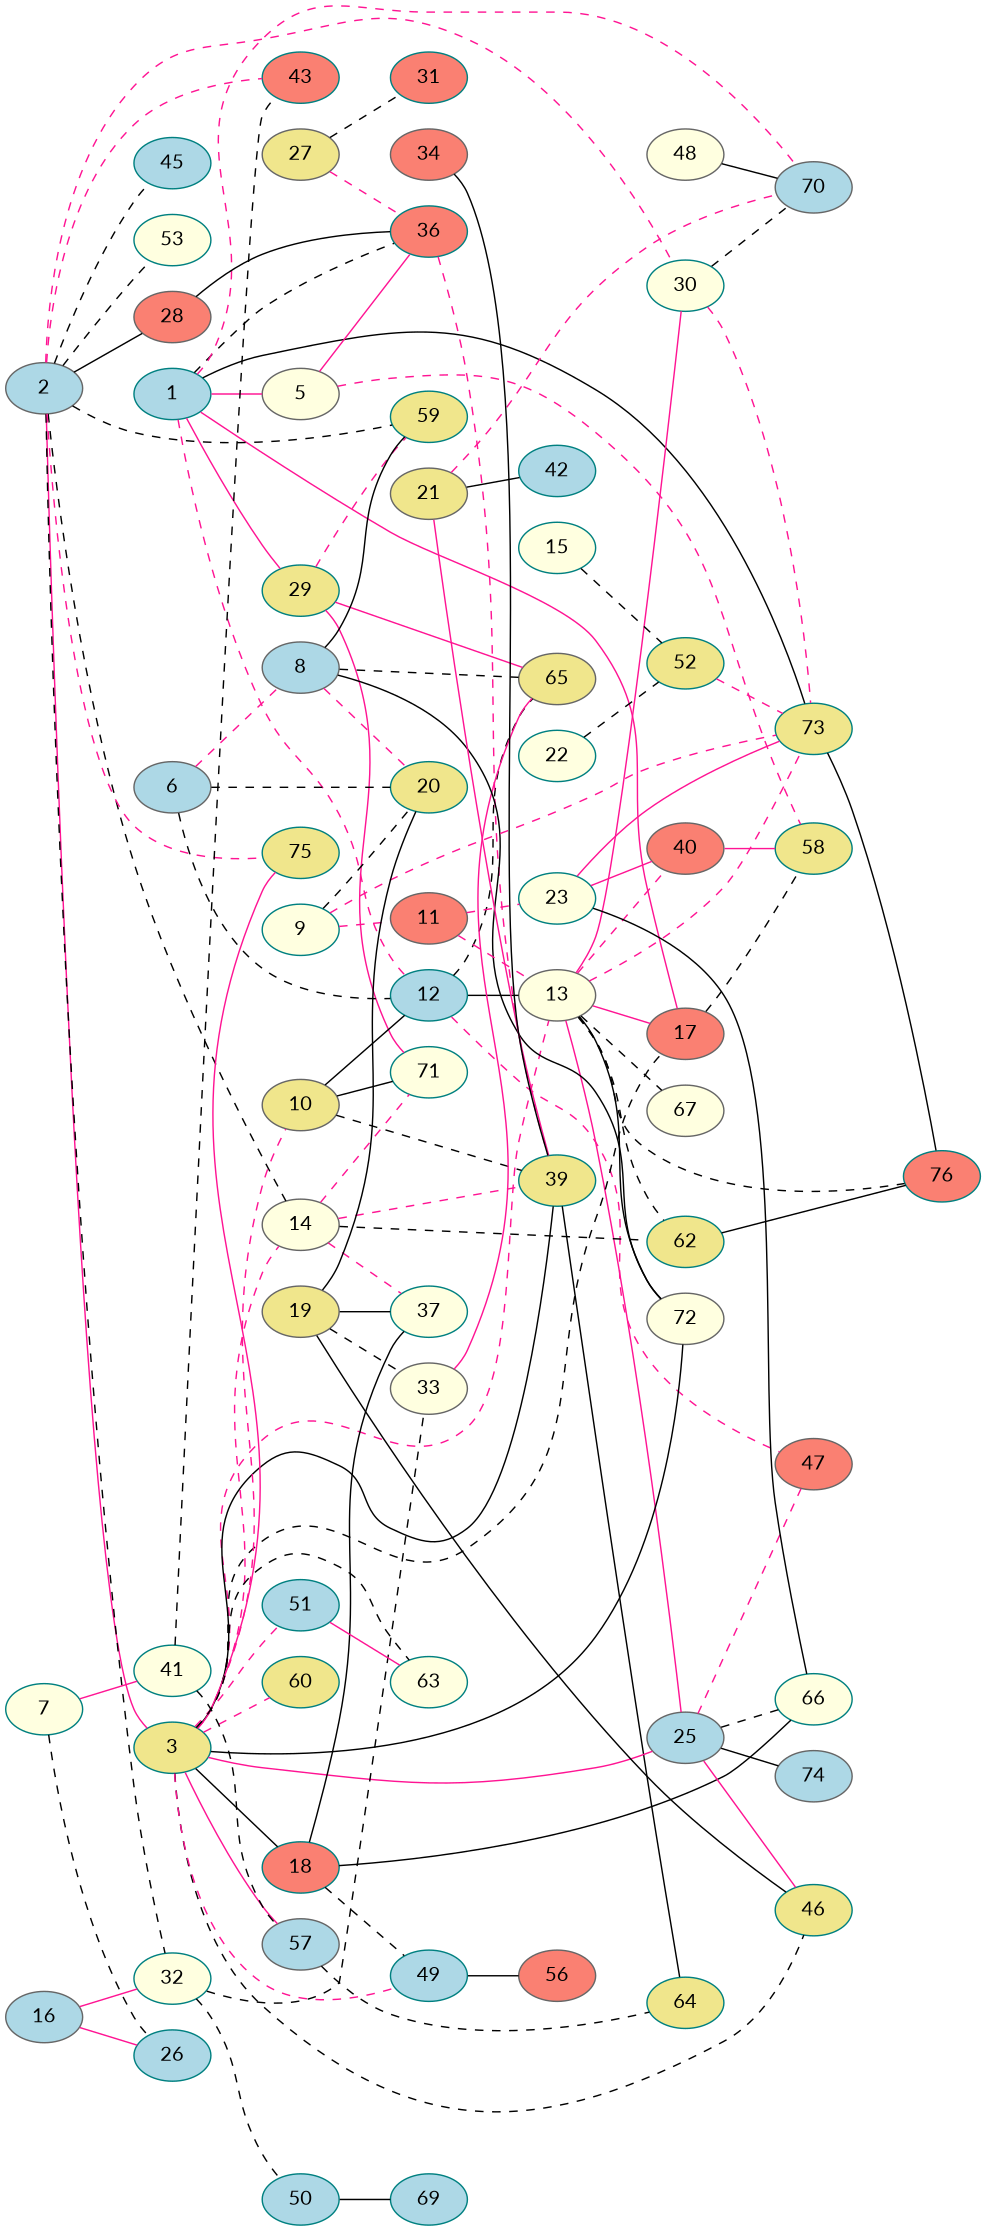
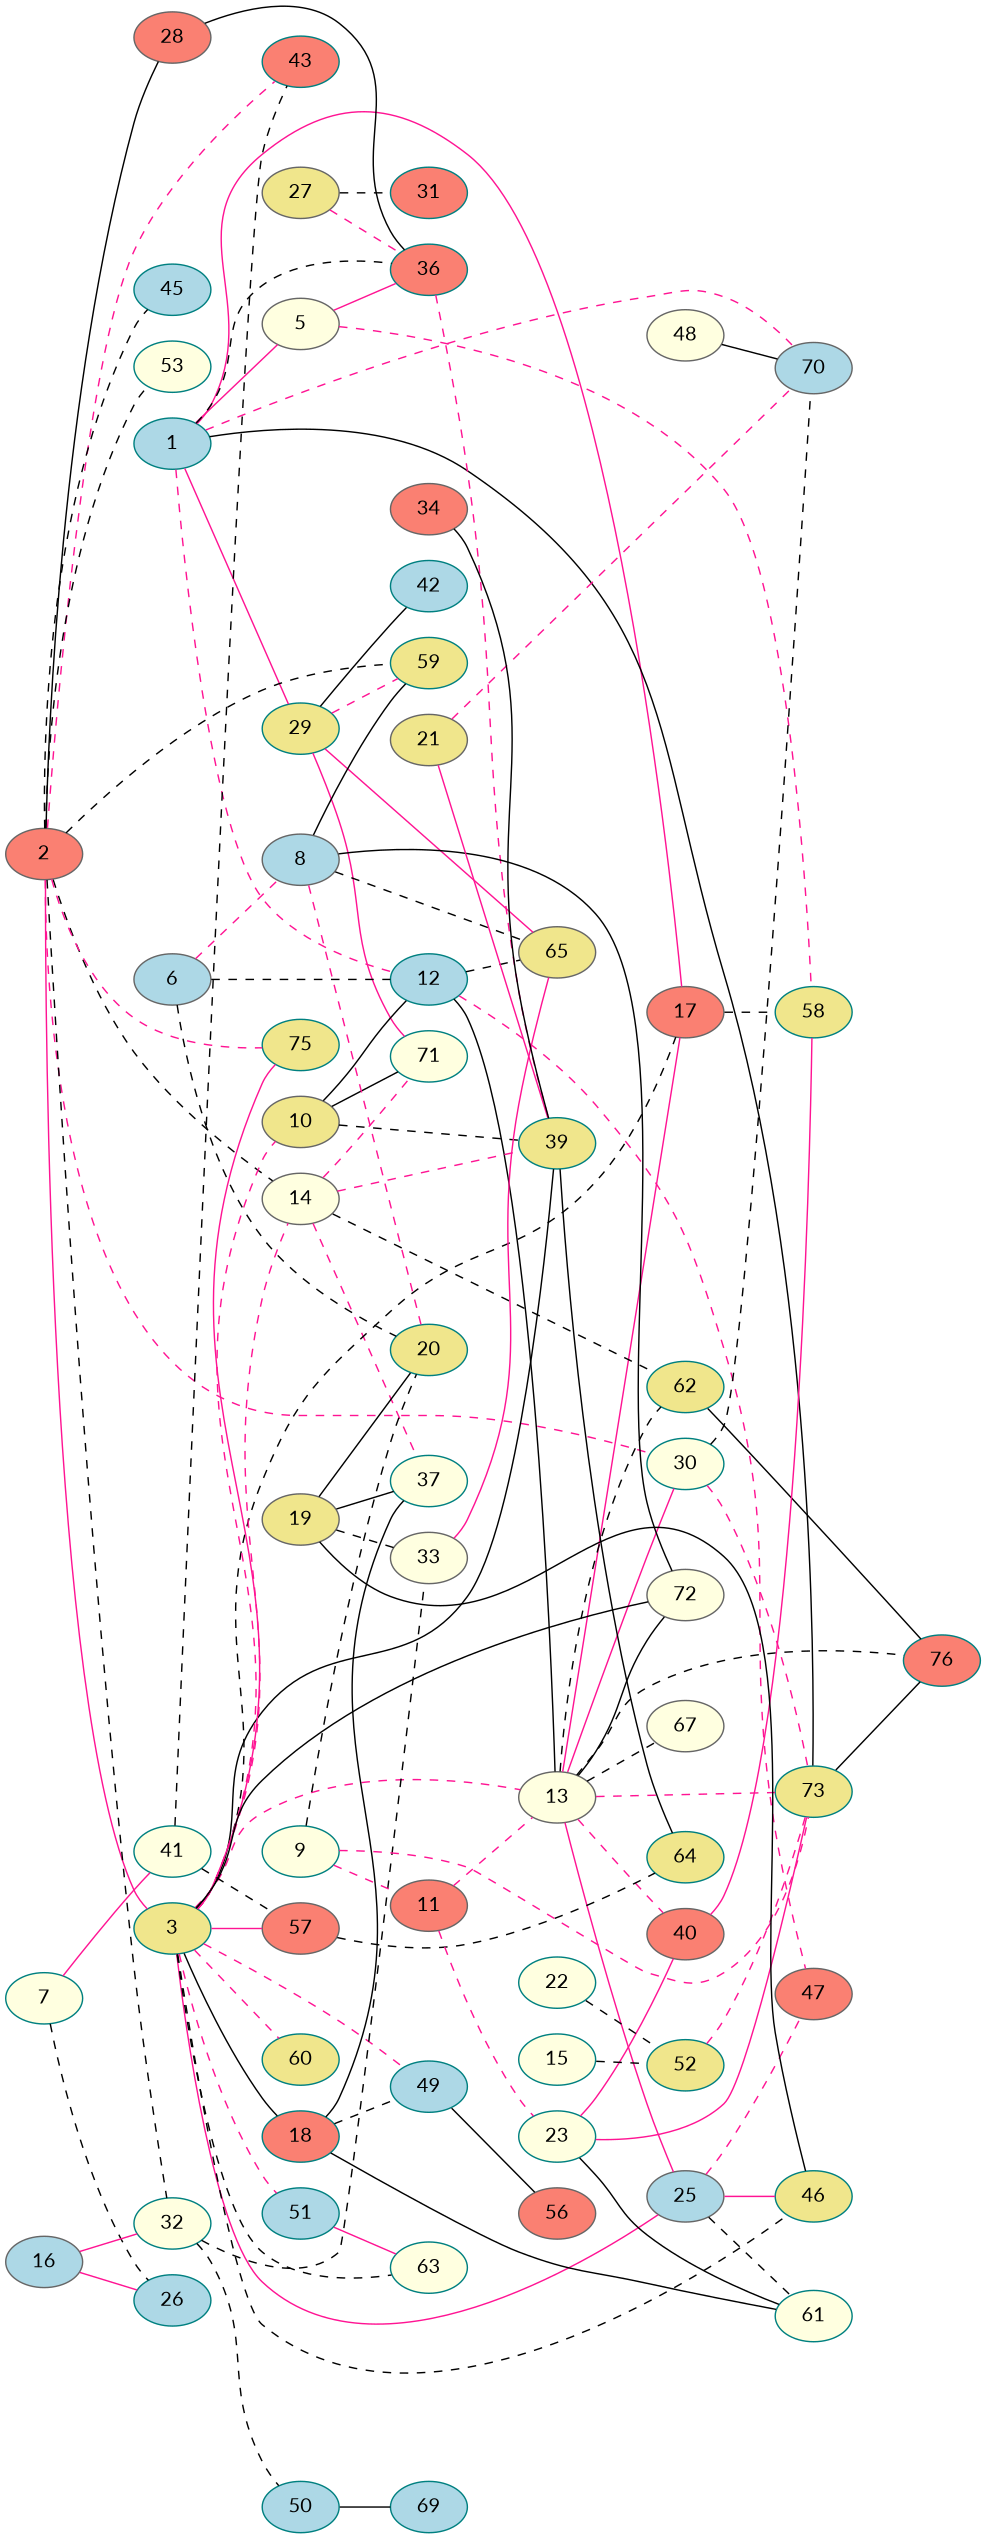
node "2": fillcolor lightblue -> salmon
edge "42" -- "21": now "42" -- "29"
node "66": label "66" -> "61"
node "74": removed
node "57": fillcolor lightblue -> salmon
